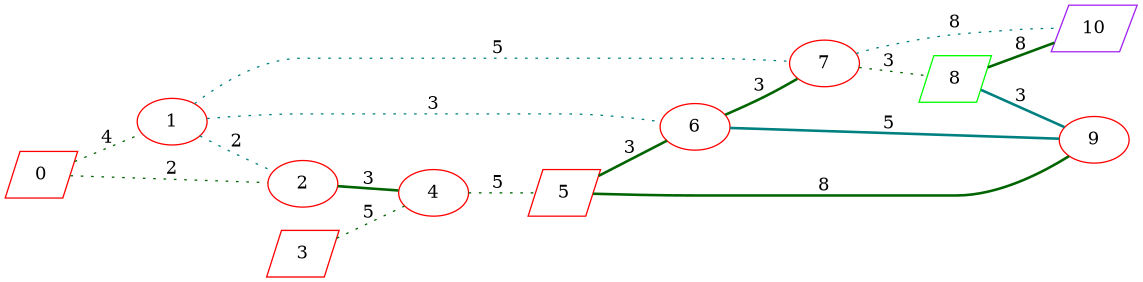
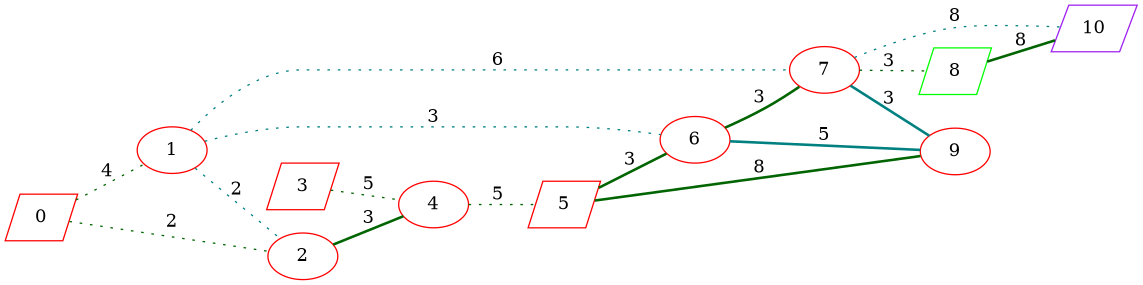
edge "7" -- "1": label "5" -> "6"
edge "8" -- "9": now "7" -- "9"
